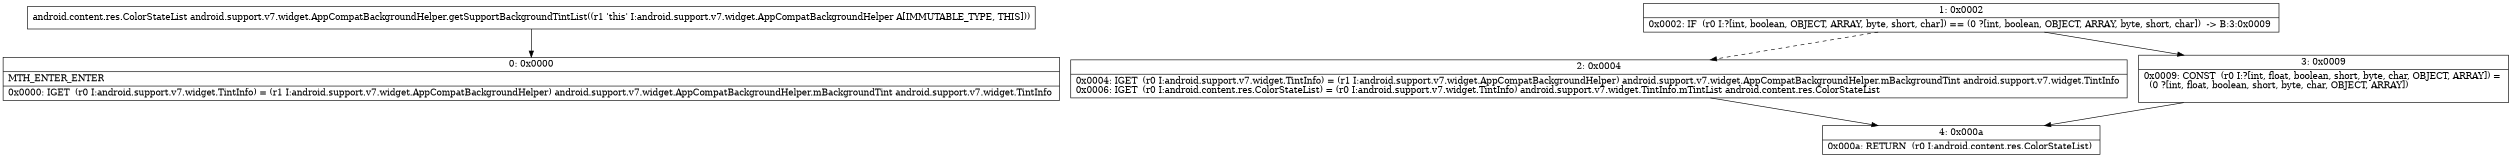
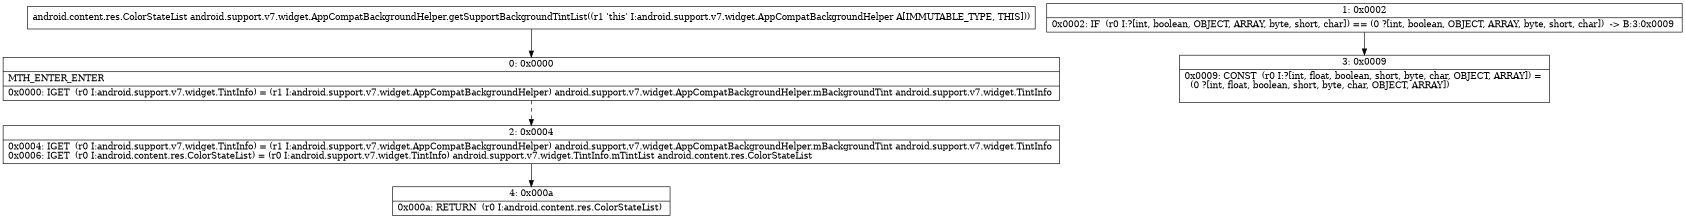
edge "1: 0x0002" -> "2: 0x0004": now "0: 0x0000" -> "2: 0x0004"
edge "3: 0x0009" -> "4: 0x000a": removed
